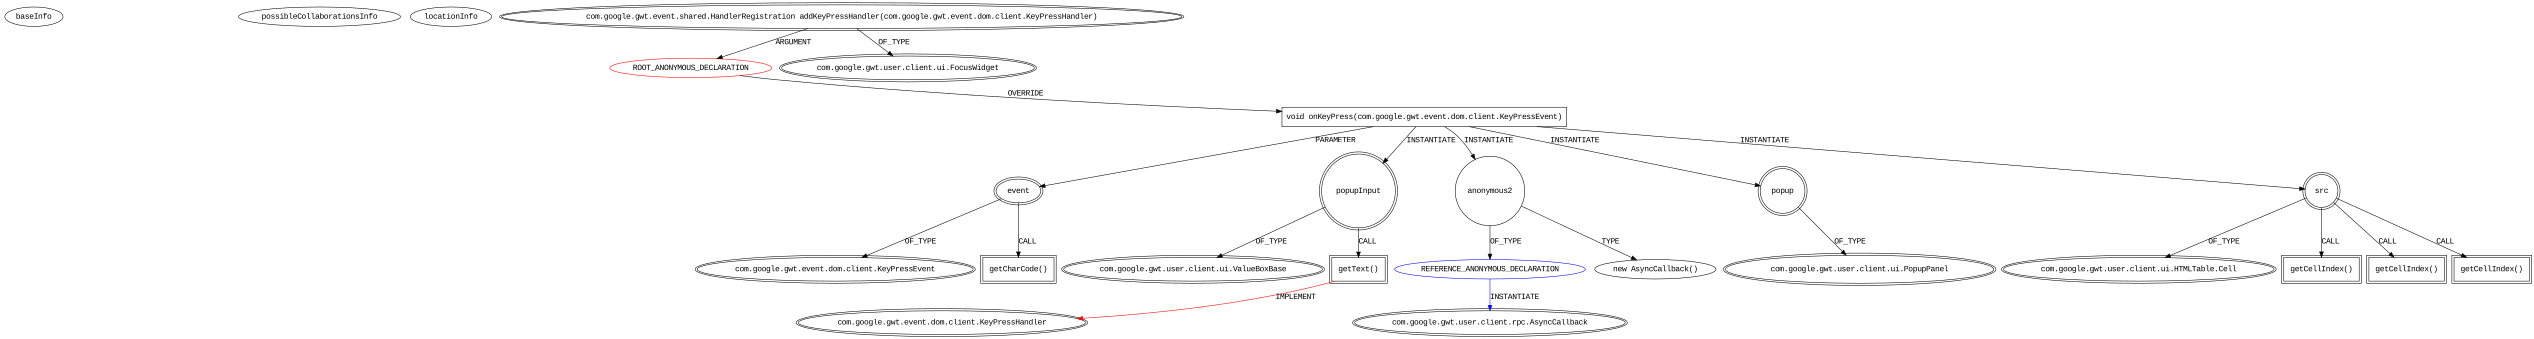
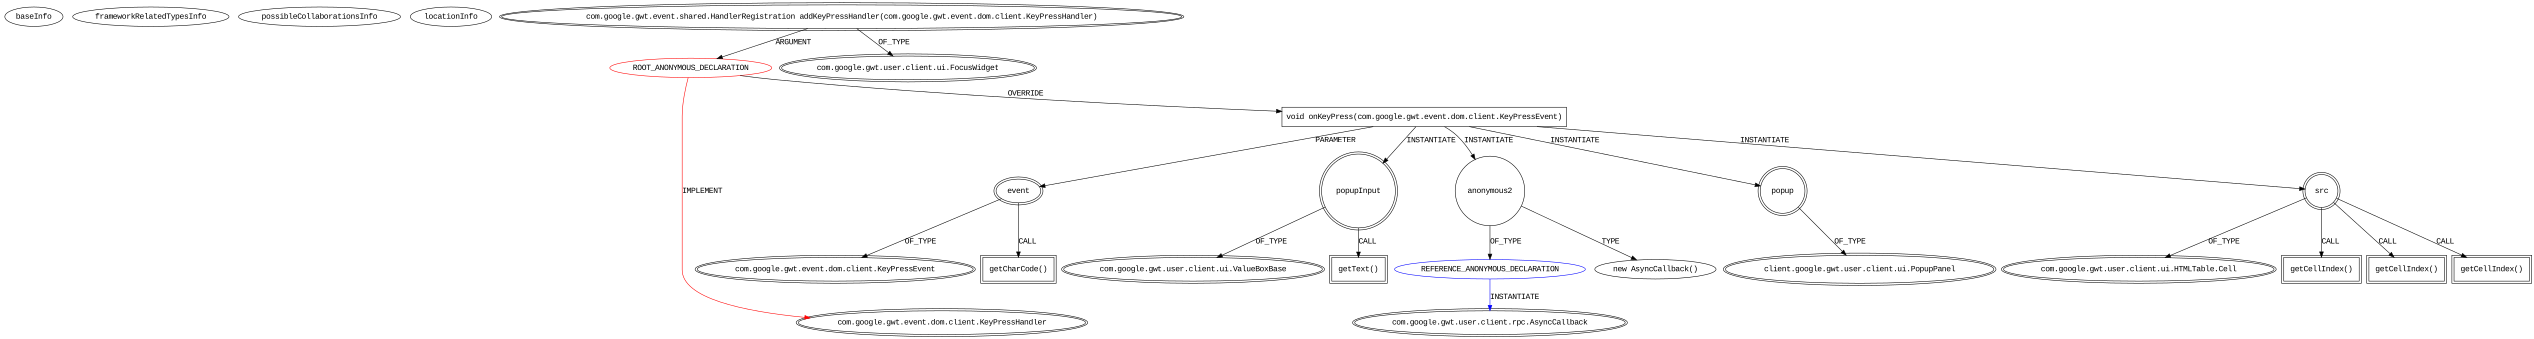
node "frameworkRelatedTypesInfo": added
node "com.google.gwt.user.client.ui.PopupPanel": label "com.google.gwt.user.client.ui.PopupPanel" -> "client.google.gwt.user.client.ui.PopupPanel"
edge "getText()" -> "com.google.gwt.event.dom.client.KeyPressHandler": now "ROOT_ANONYMOUS_DECLARATION" -> "com.google.gwt.event.dom.client.KeyPressHandler"
